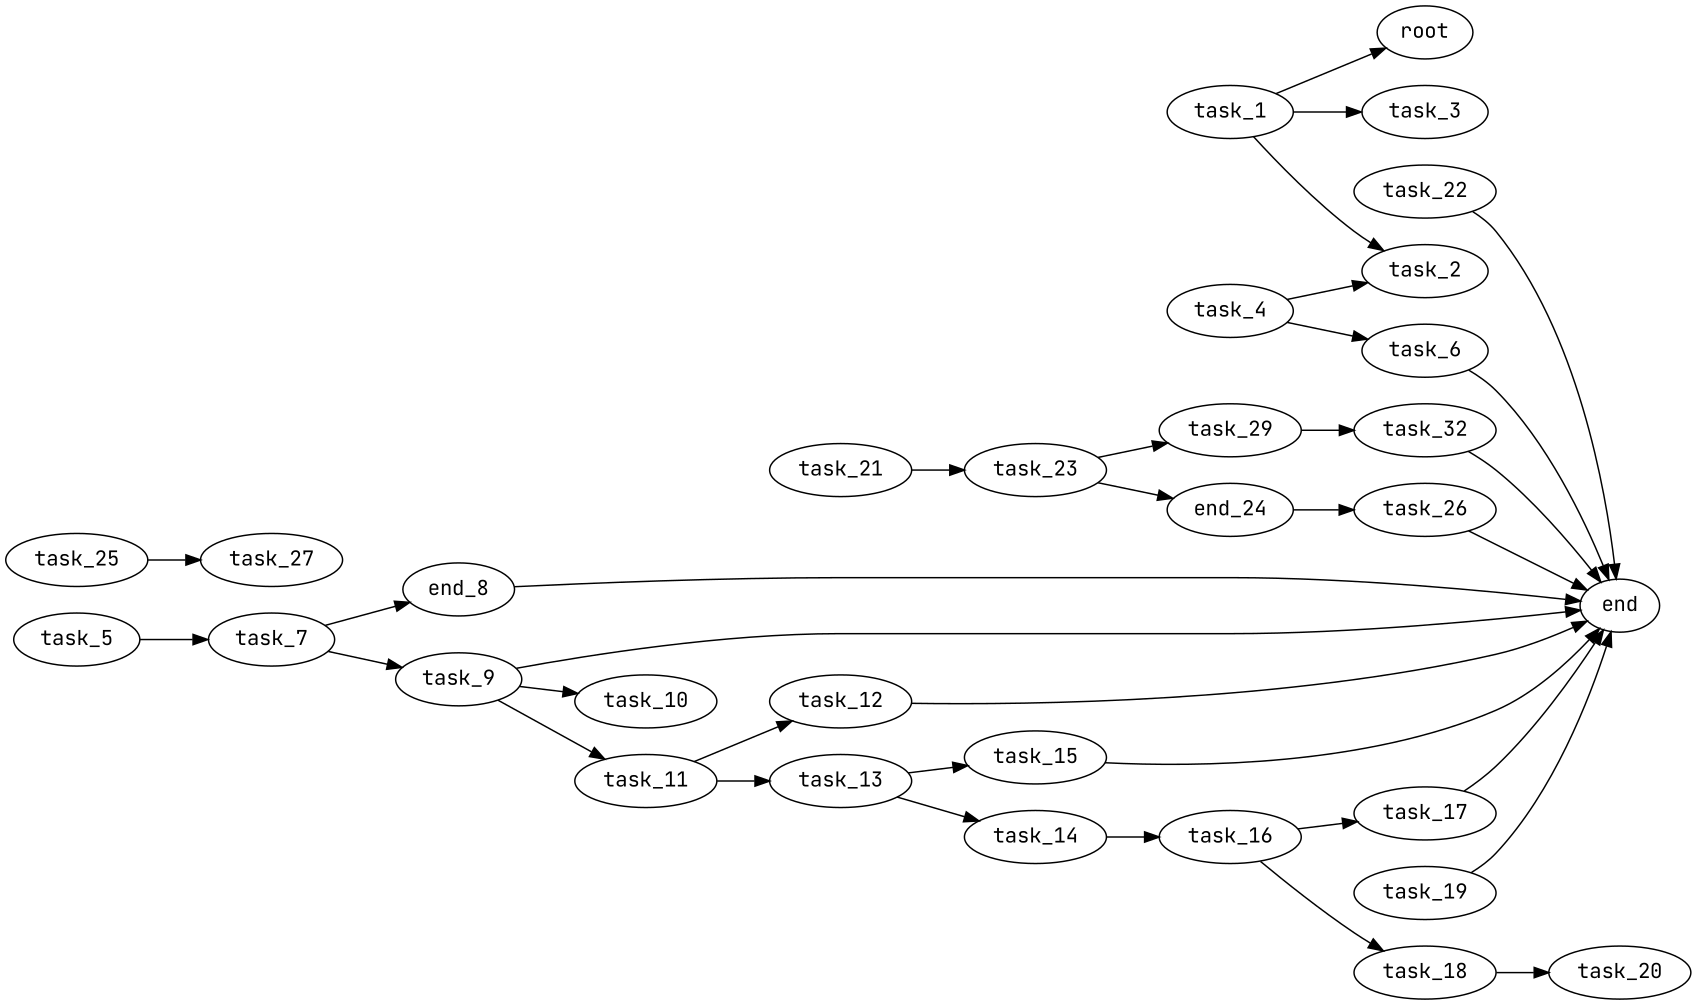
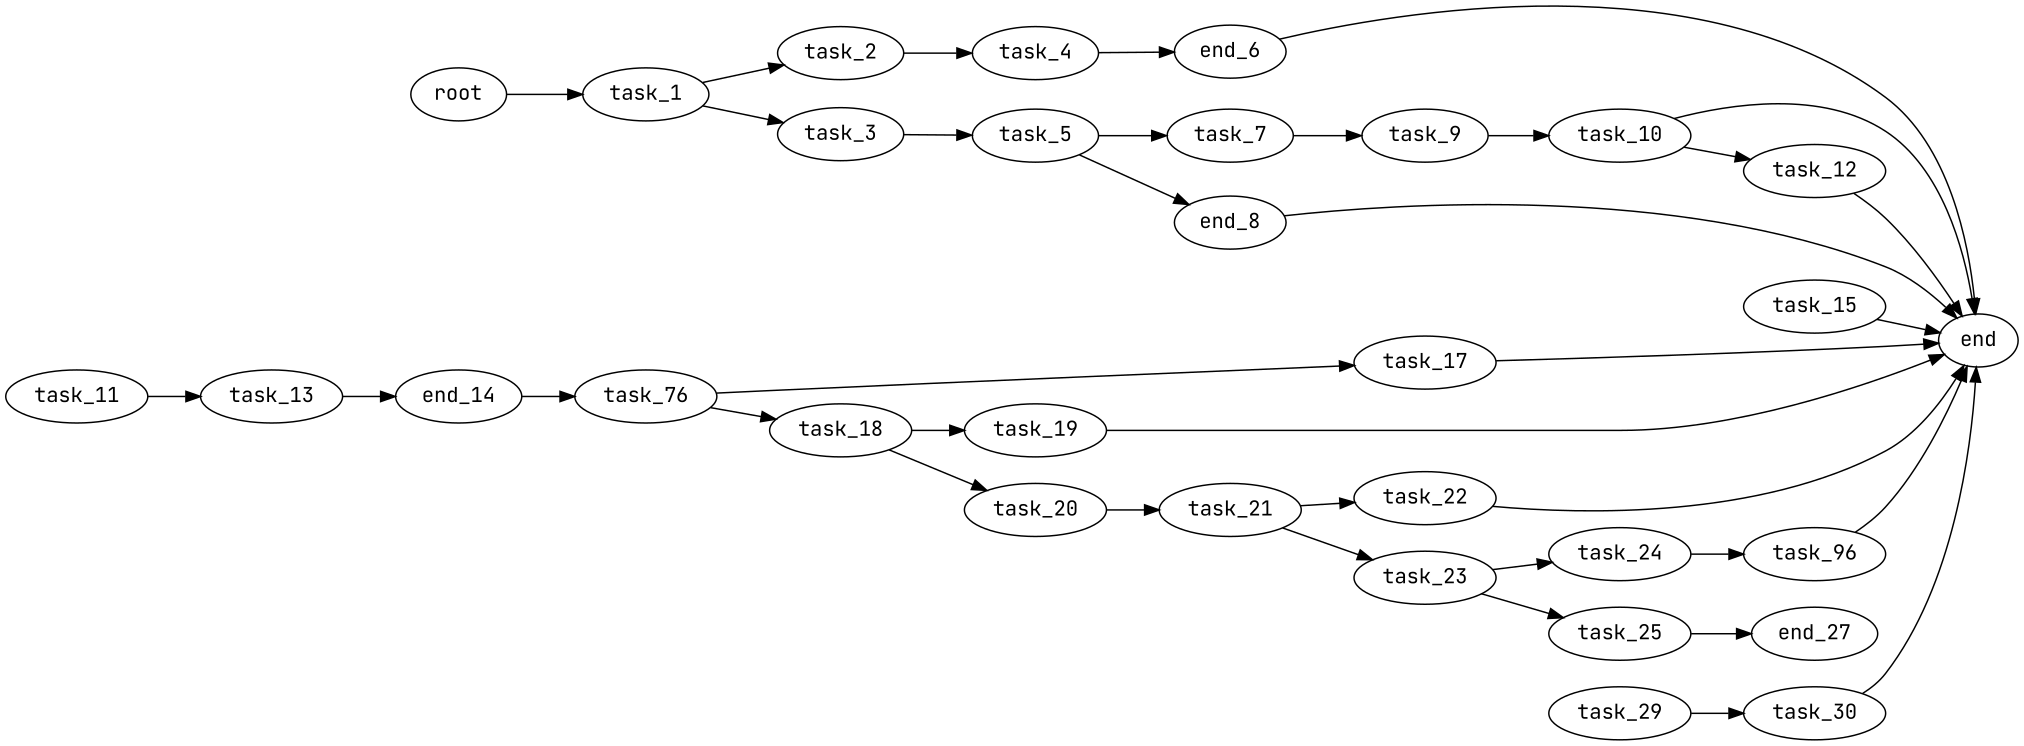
edge "task_1" -> "root": reversed
edge "task_3" -> "task_5": added
edge "task_4" -> "task_2": reversed
node "task_6": label "task_6" -> "end_6"
edge "task_18" -> "task_19": added
node "task_32": label "task_32" -> "task_30"
edge "task_23" -> "task_29": now "task_23" -> "task_25"
edge "task_21" -> "task_22": added
edge "task_20" -> "task_21": added
node "end_24": label "end_24" -> "task_24"
node "task_26": label "task_26" -> "task_96"
node "task_27": label "task_27" -> "end_27"
edge "task_7" -> "end_8": now "task_5" -> "end_8"
edge "task_9" -> "end": now "task_10" -> "end"
edge "task_9" -> "task_11": removed
edge "task_11" -> "task_12": now "task_10" -> "task_12"
edge "task_13" -> "task_15": removed
node "task_14": label "task_14" -> "end_14"
node "task_16": label "task_16" -> "task_76"
